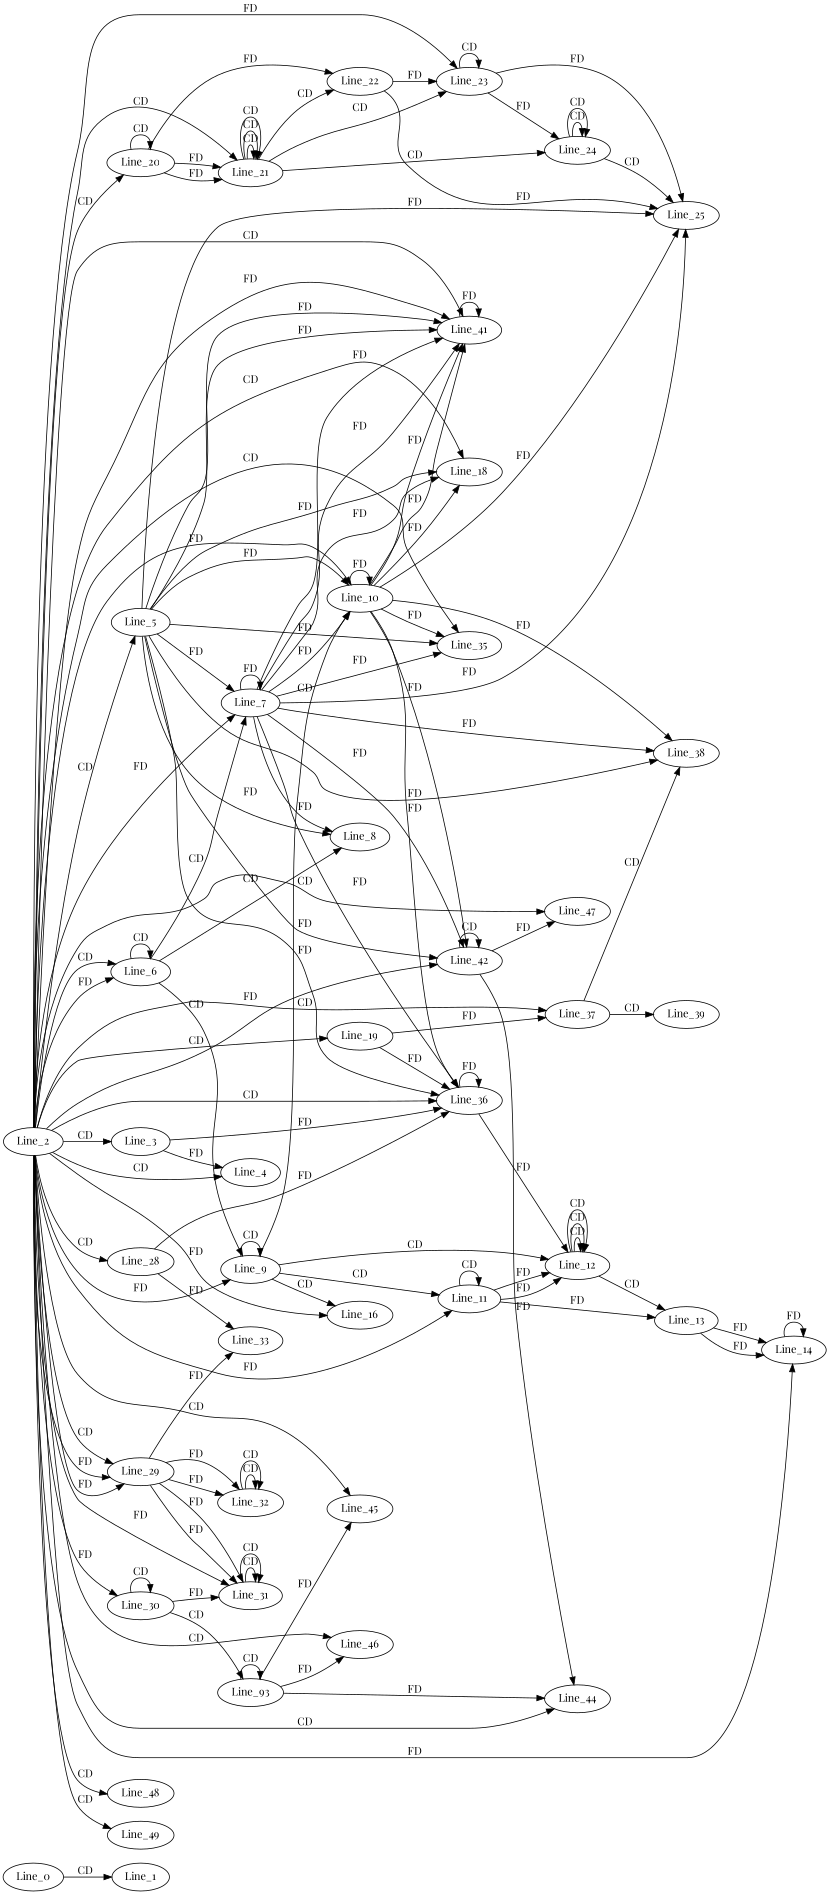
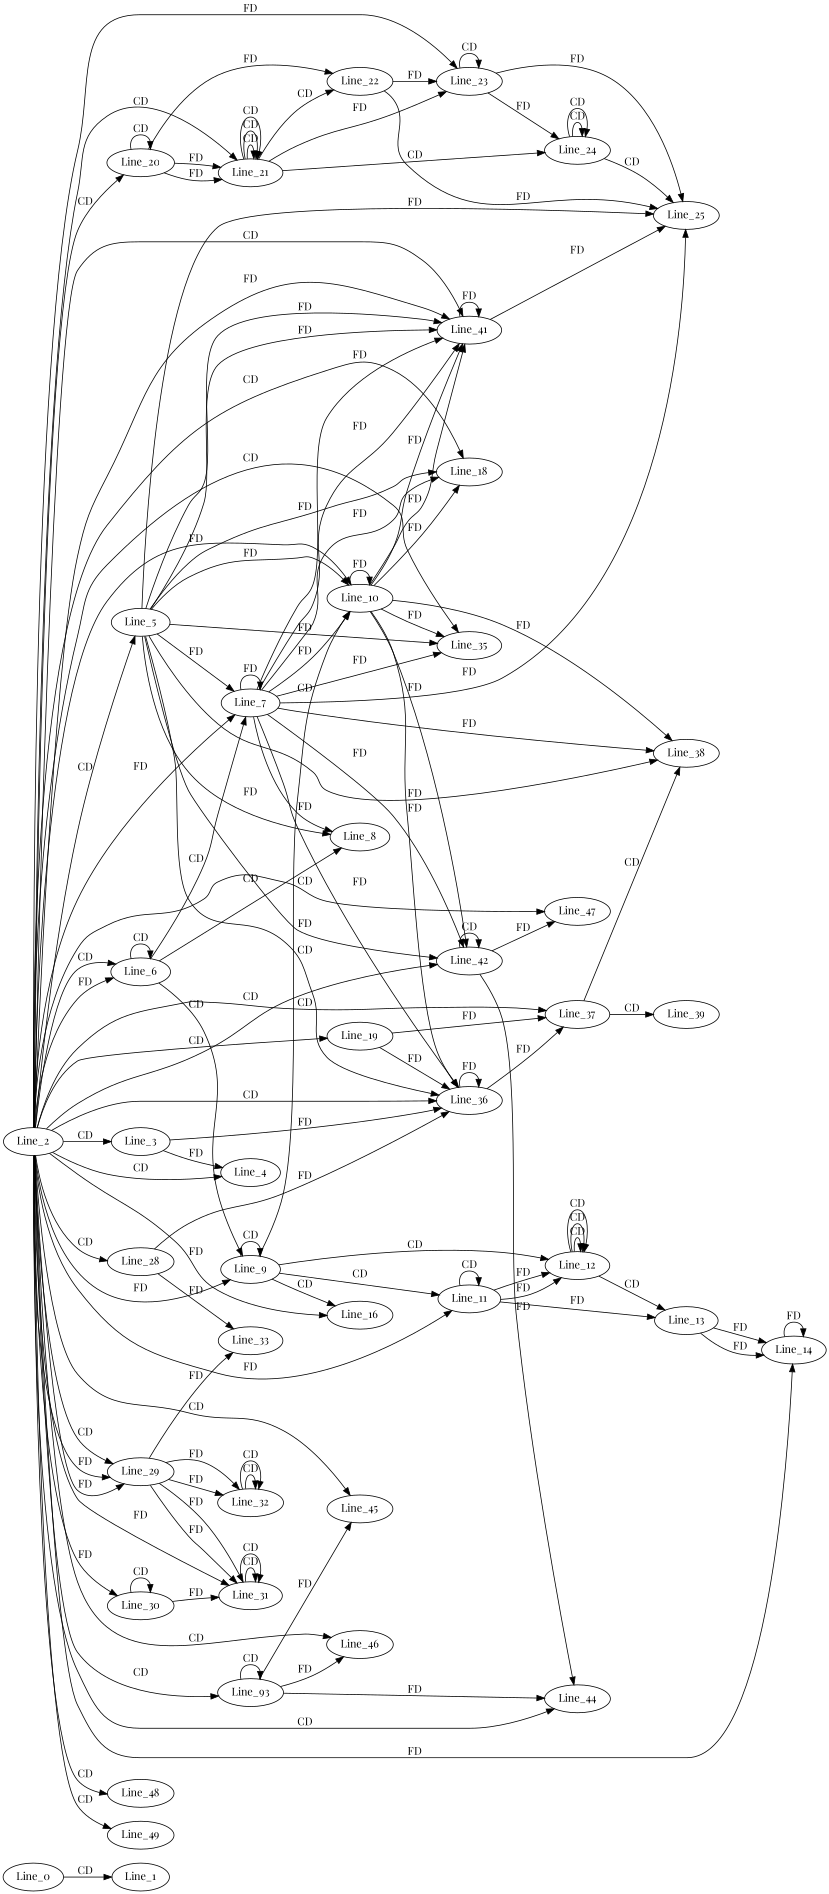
edge "Line_21" -> "Line_23": label "CD" -> "FD"
edge "Line_10" -> "Line_25": now "Line_41" -> "Line_25"
edge "Line_5" -> "Line_36": label "FD" -> "CD"
edge "Line_2" -> "Line_42": label "FD" -> "CD"
edge "Line_36" -> "Line_12": now "Line_36" -> "Line_37"
edge "Line_30" -> "Line_93": now "Line_2" -> "Line_93"
